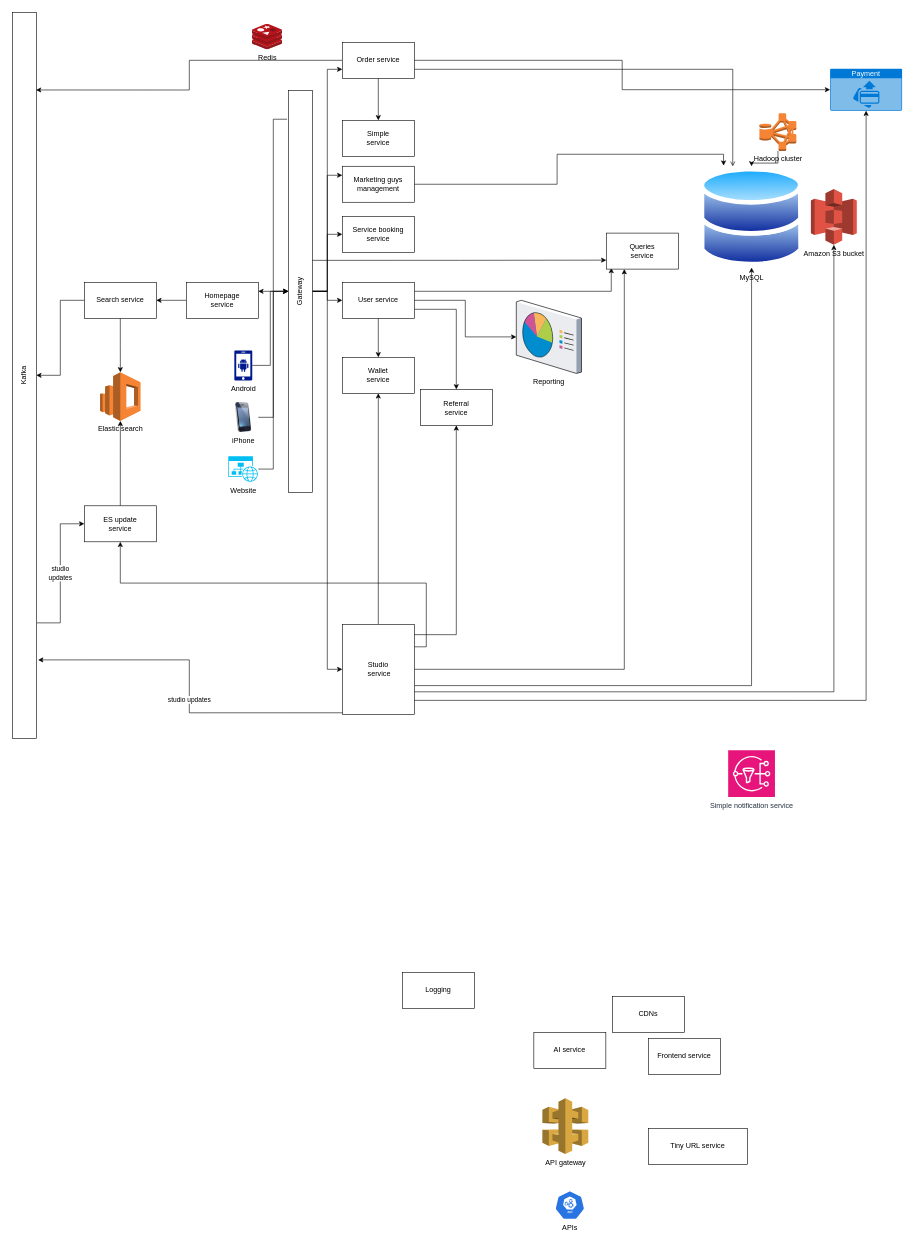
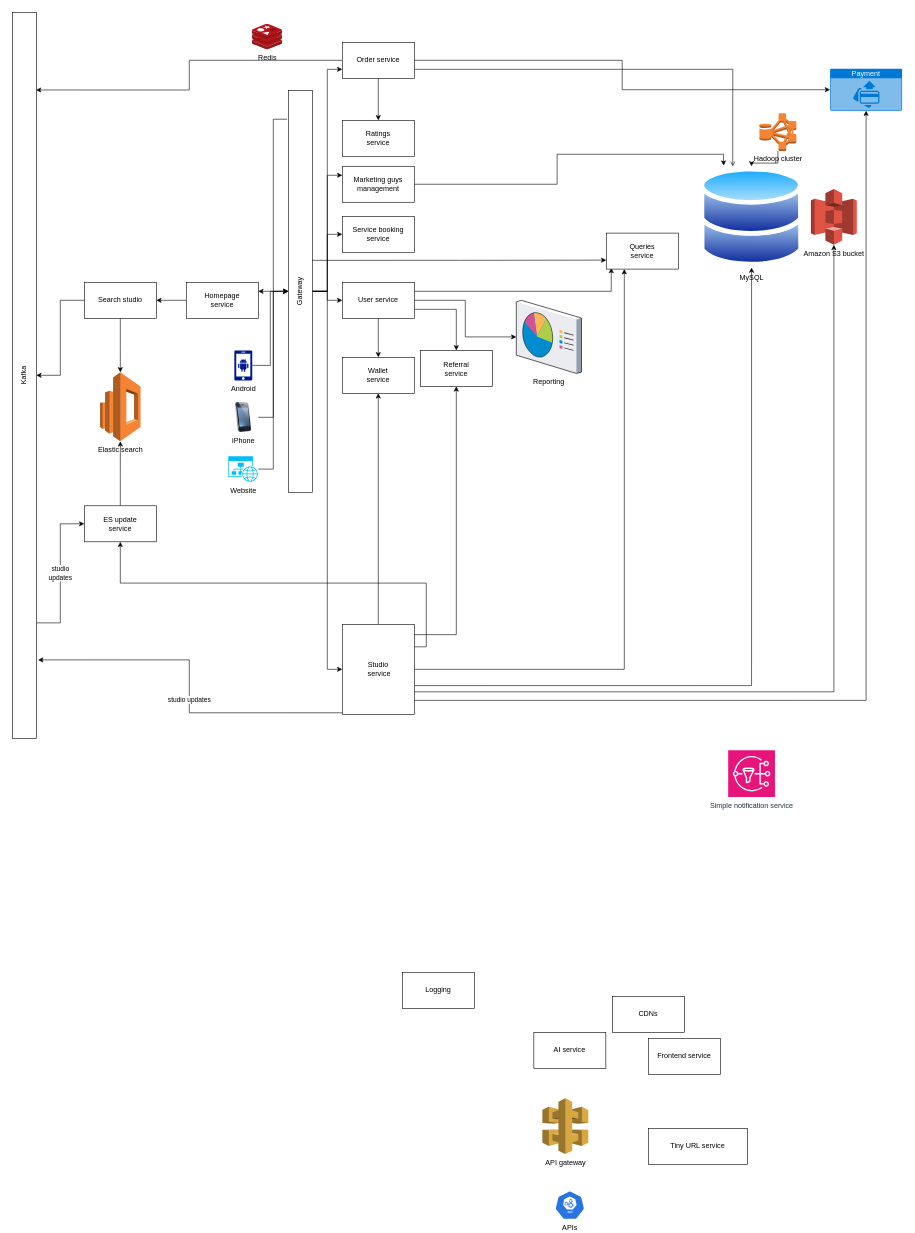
node "Simple service": label "Simple service" -> "Ratings service"
node "Search service": label "Search service" -> "Search studio"
node "Elastic search": size 41x49 -> 41x69
node "Referral service": moved (456, 407) -> (456, 368)
